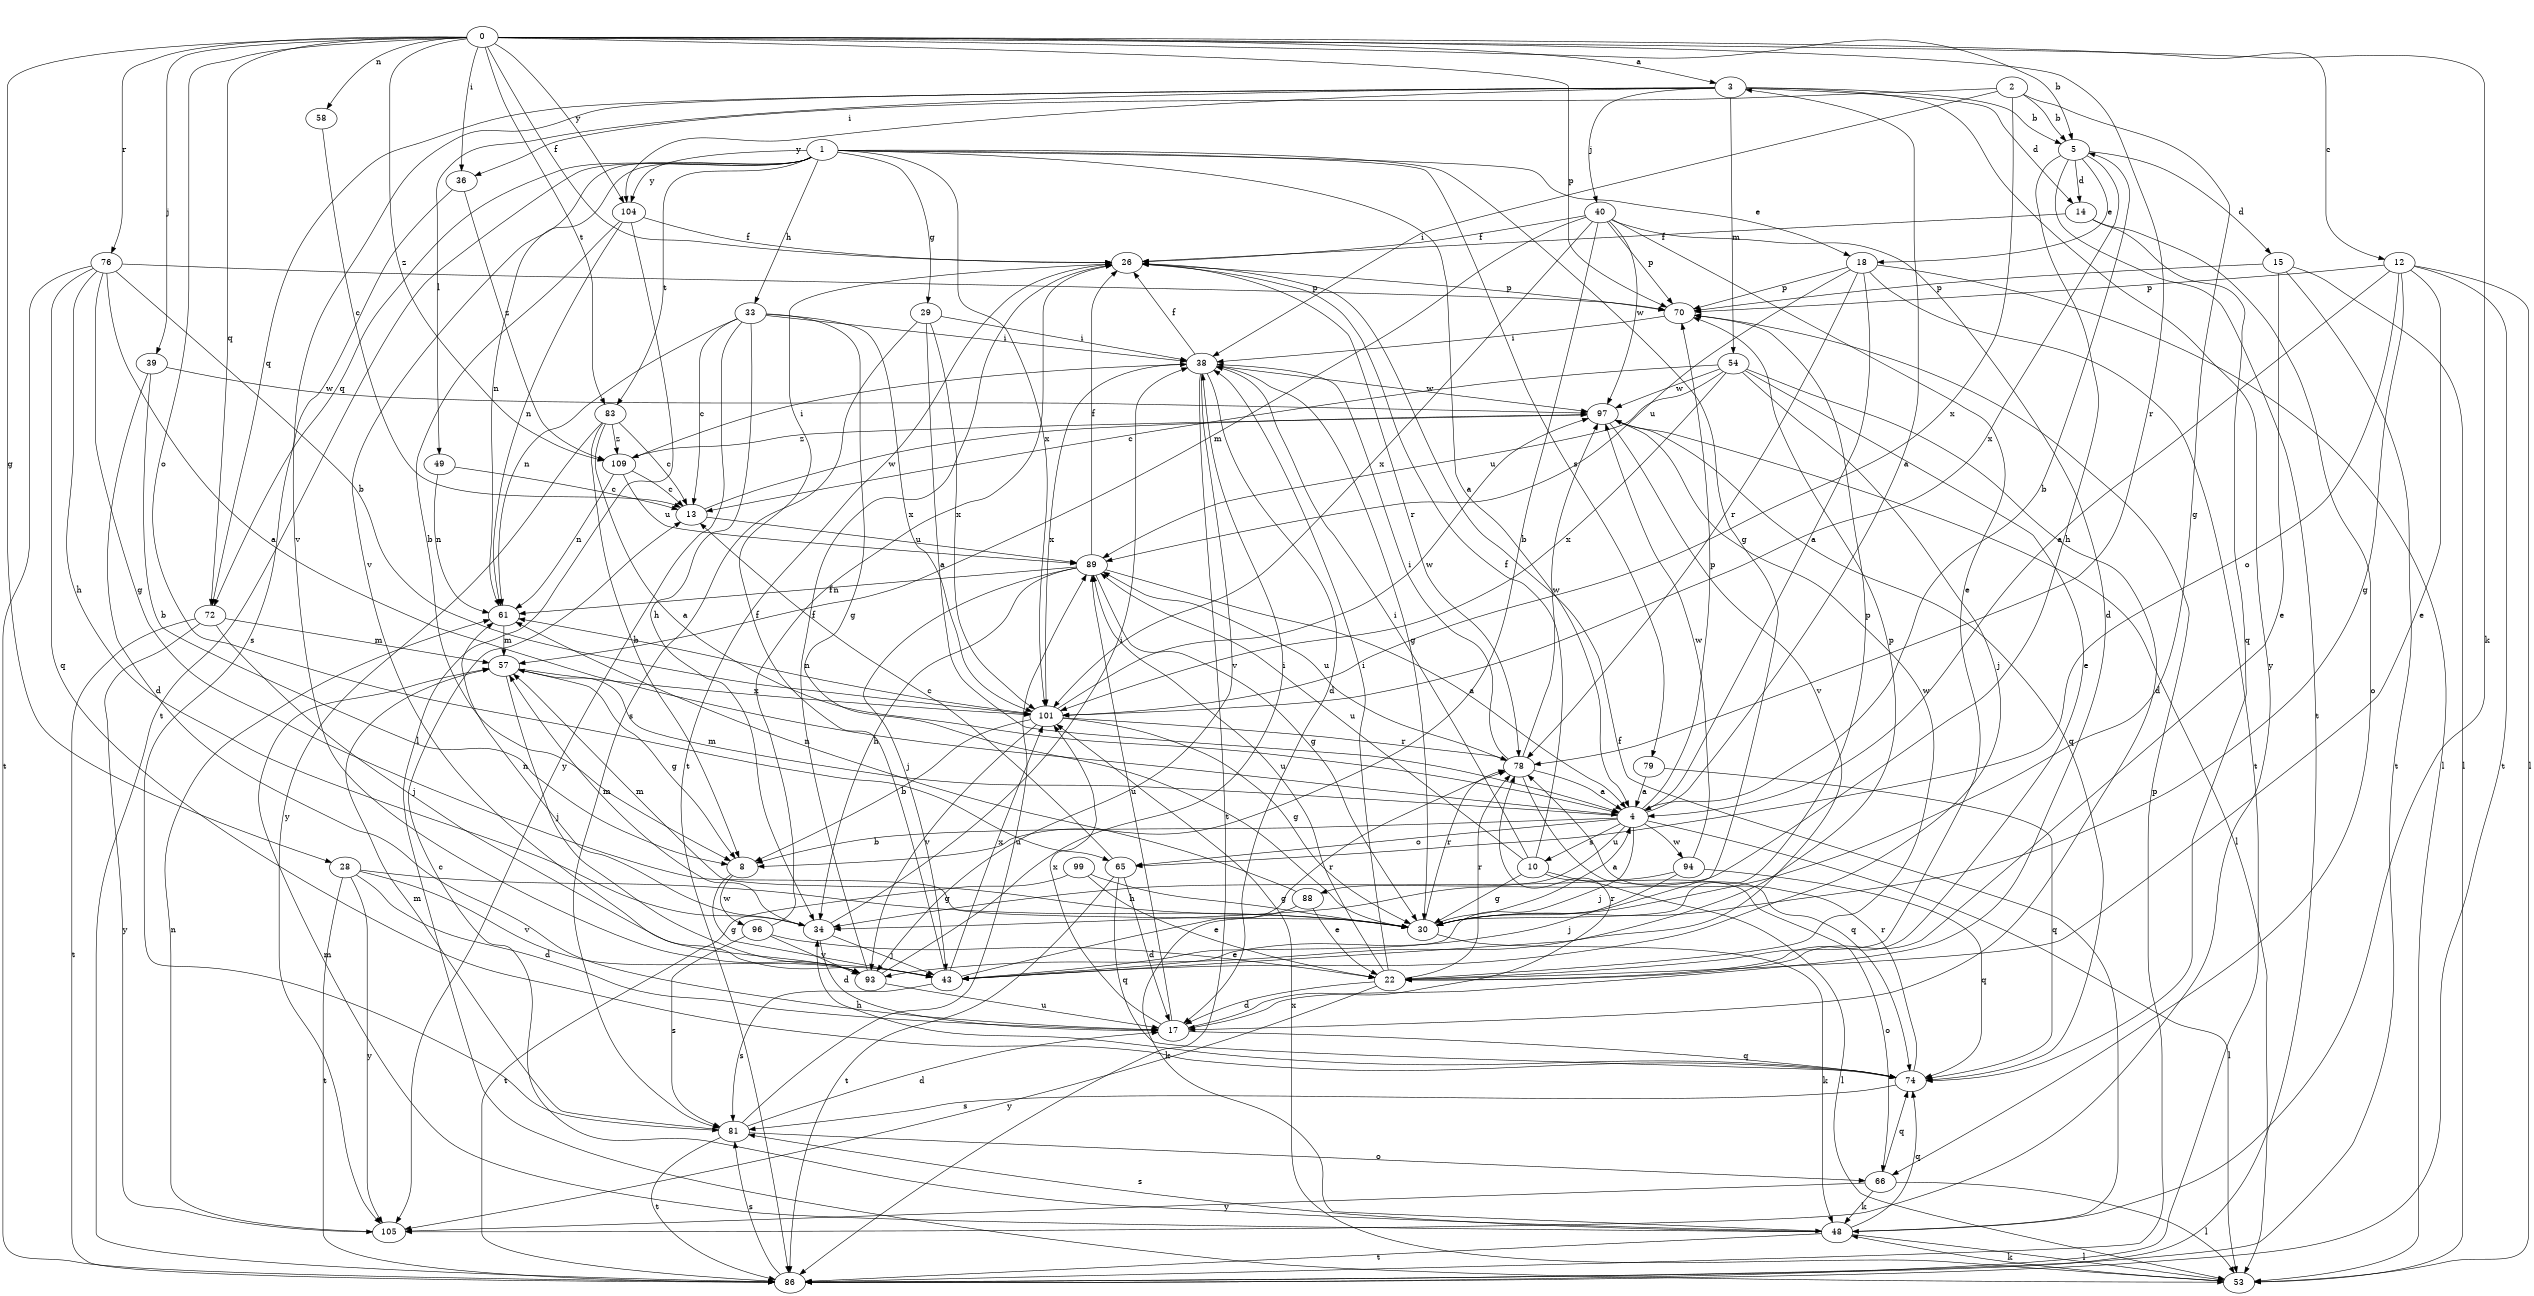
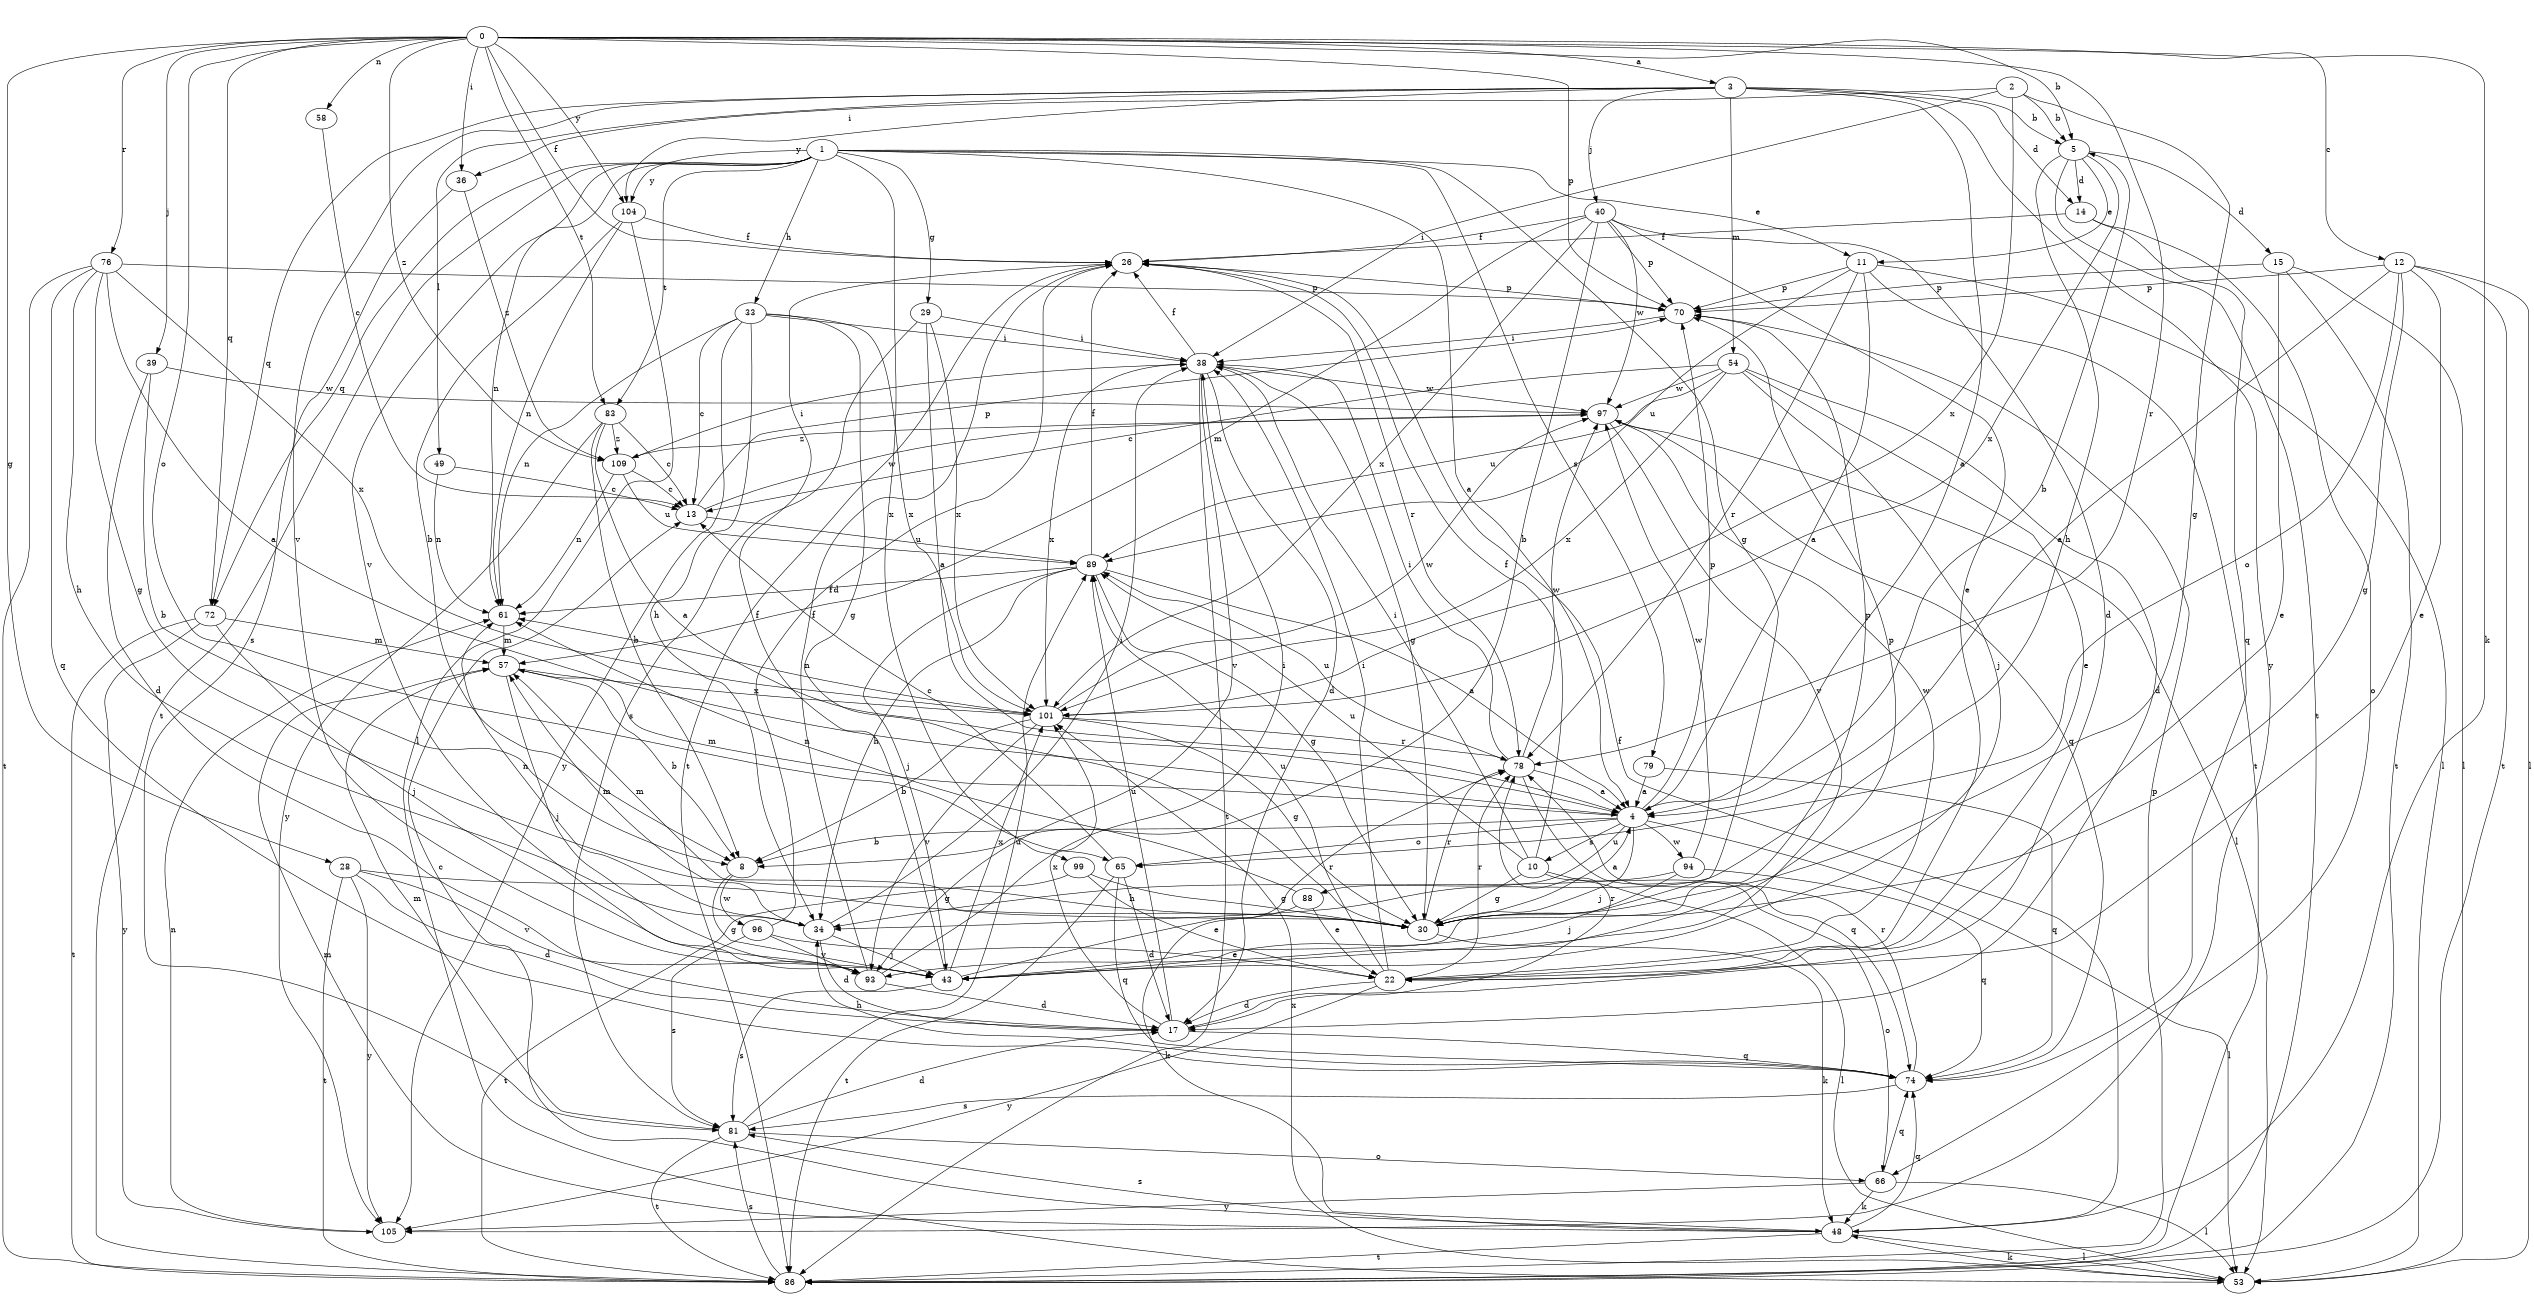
node "18": label "18" -> "11"
edge "1" -> "101": now "1" -> "99"
edge "13" -> "70": added, label "p"
edge "4" -> "3": reversed
edge "76" -> "101": label "b" -> "x"
edge "89" -> "61": label "n" -> "d"
edge "57" -> "8": label "g" -> "b"
edge "93" -> "17": label "u" -> "d"
